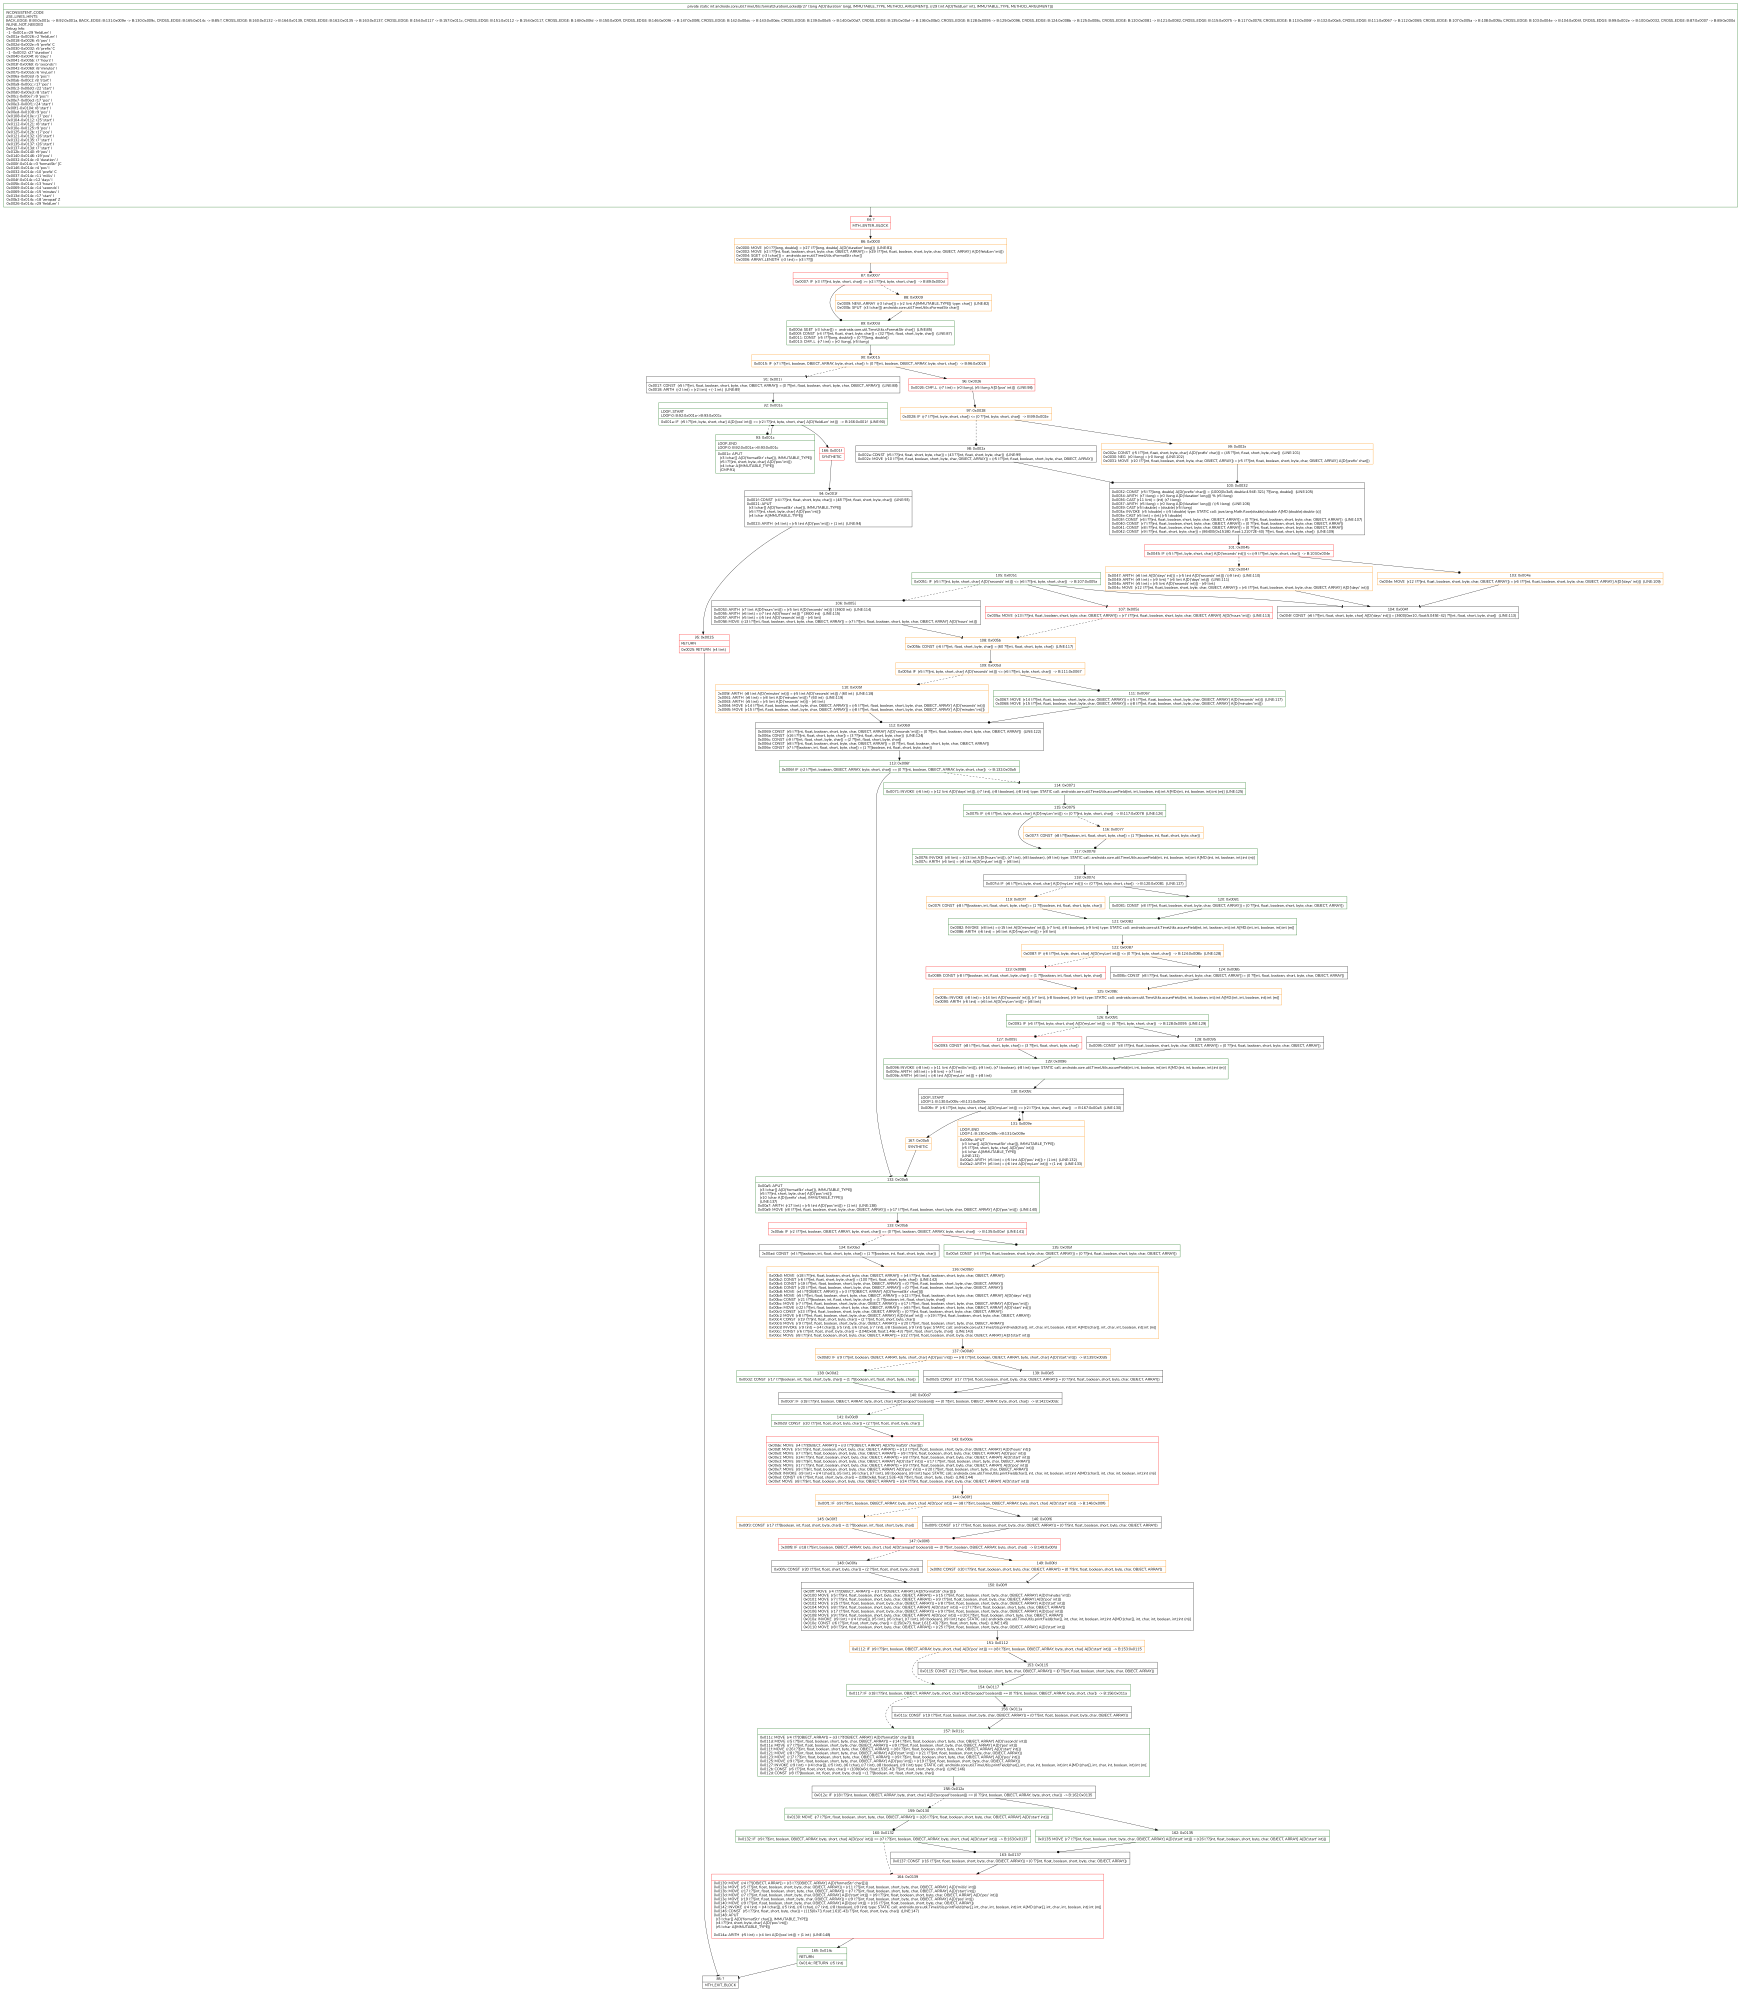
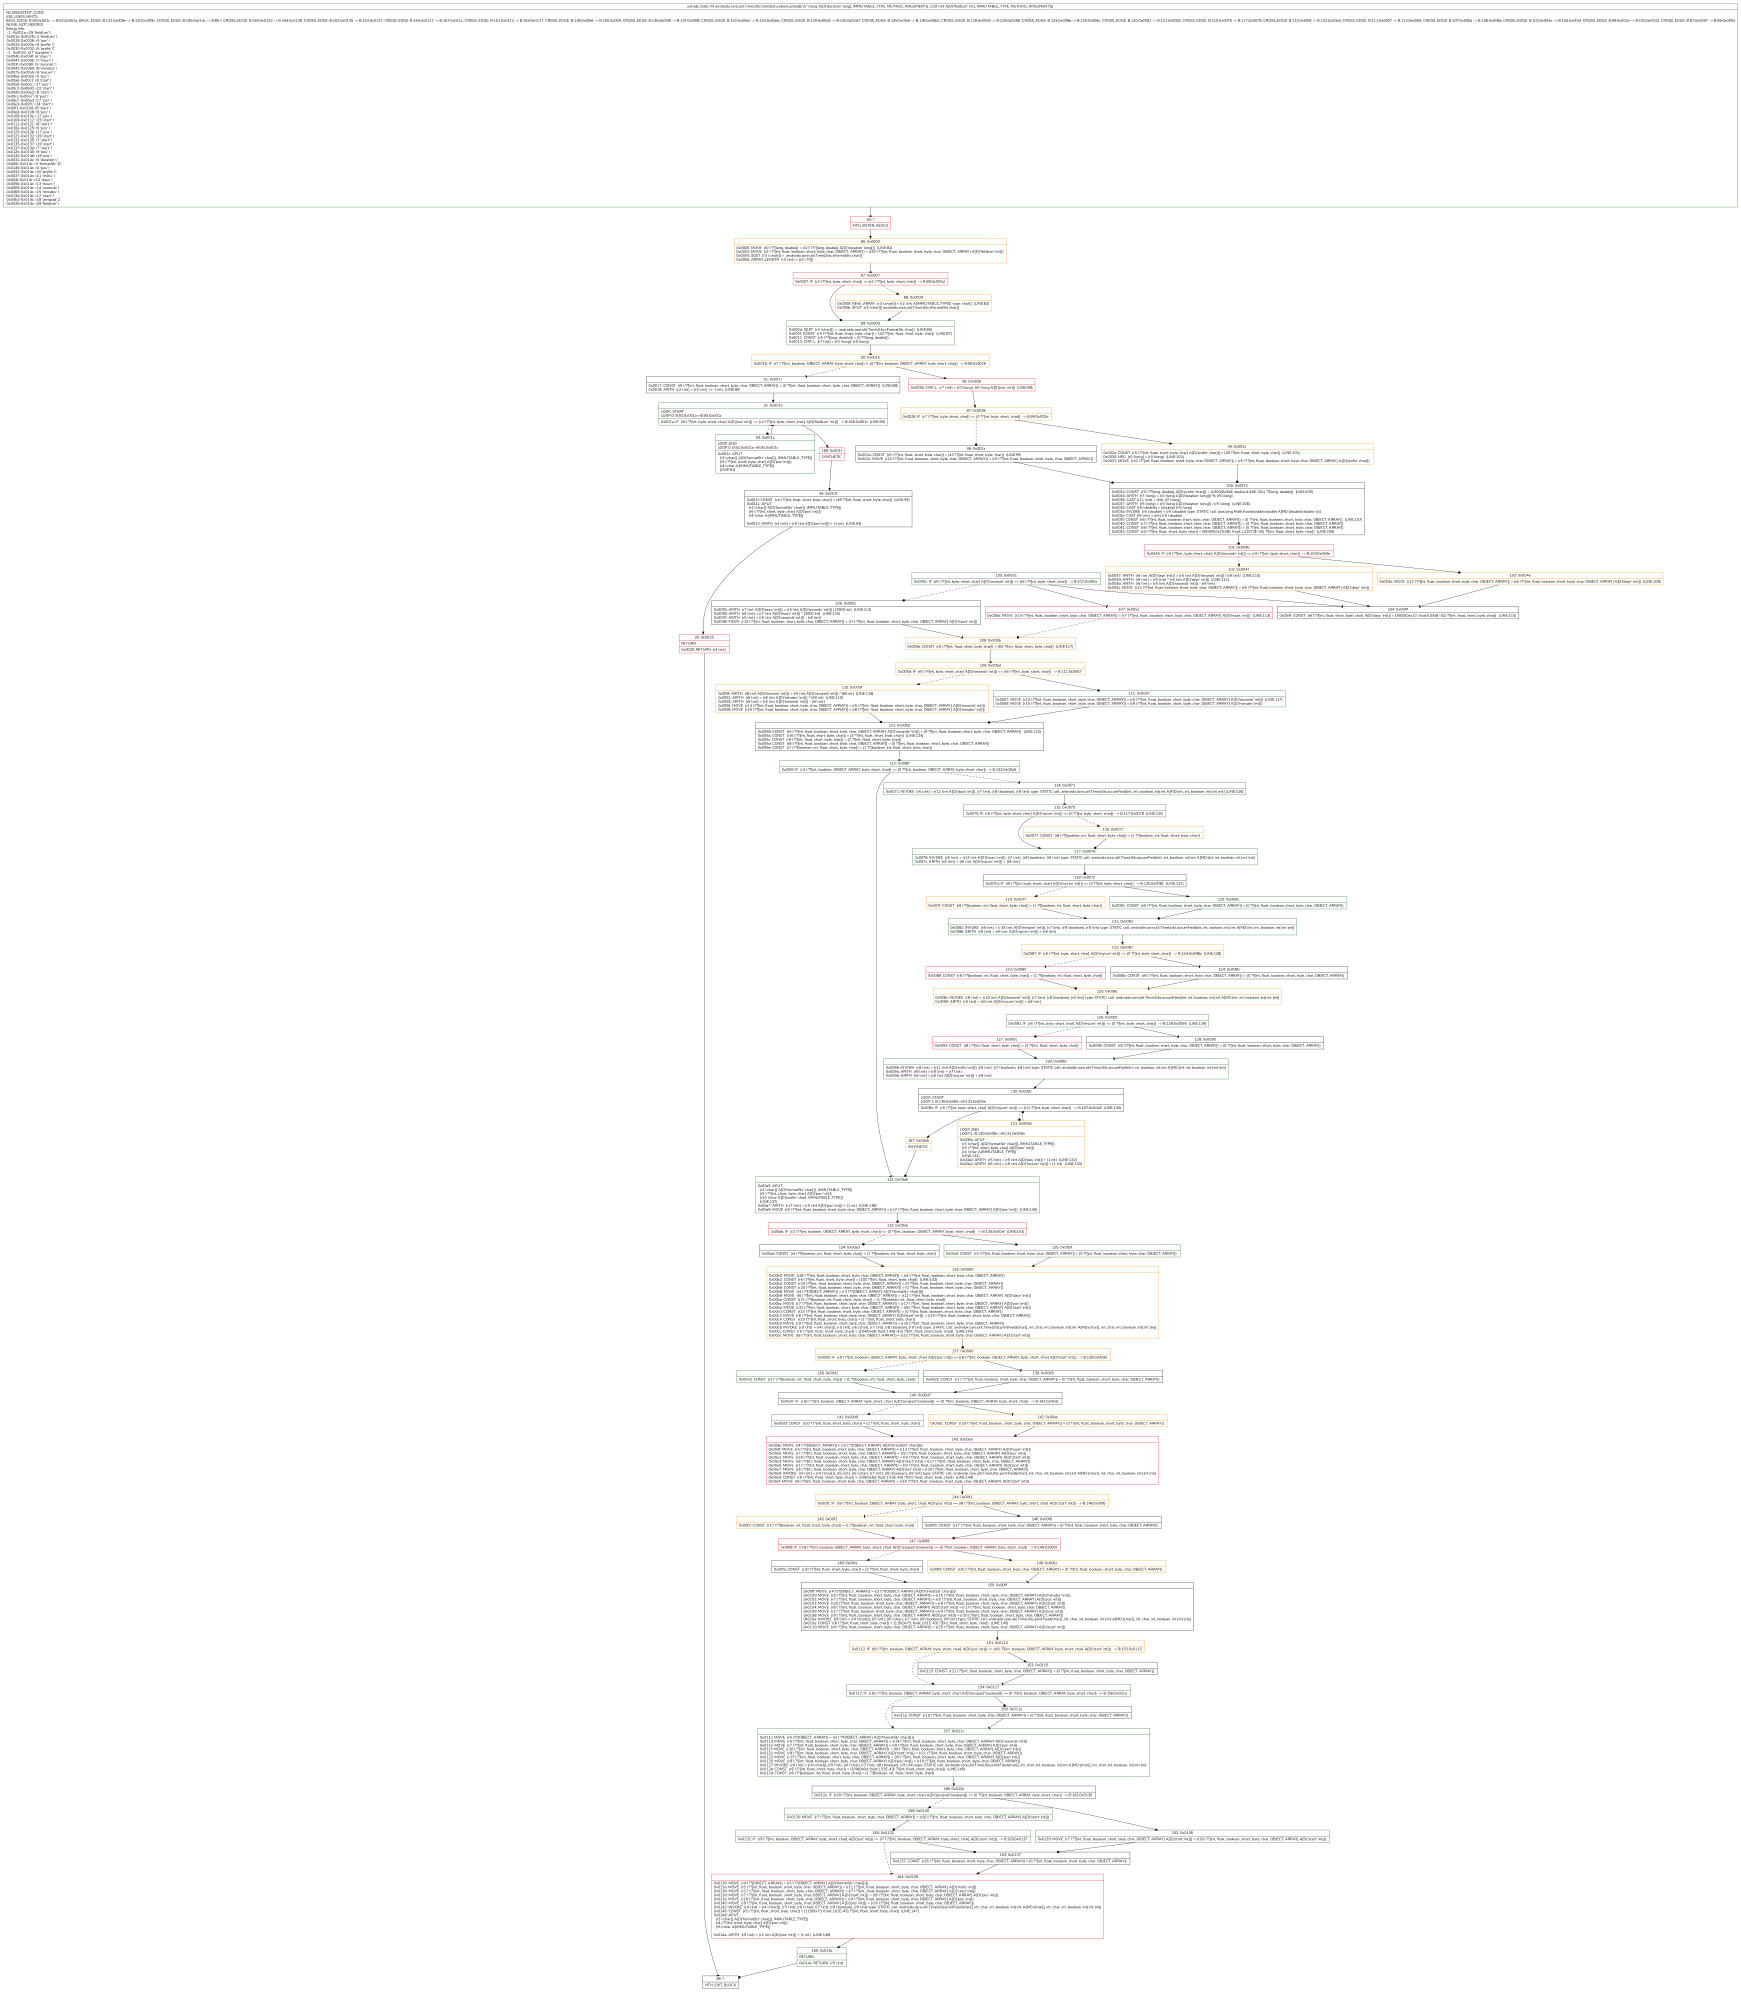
edge "112: 0x0069" -> "113: 0x006f": arrowhead normal -> tee
node "142: 0x00dc": added
edge "165: 0x014c" -> "85: ?": arrowhead tee -> dot
